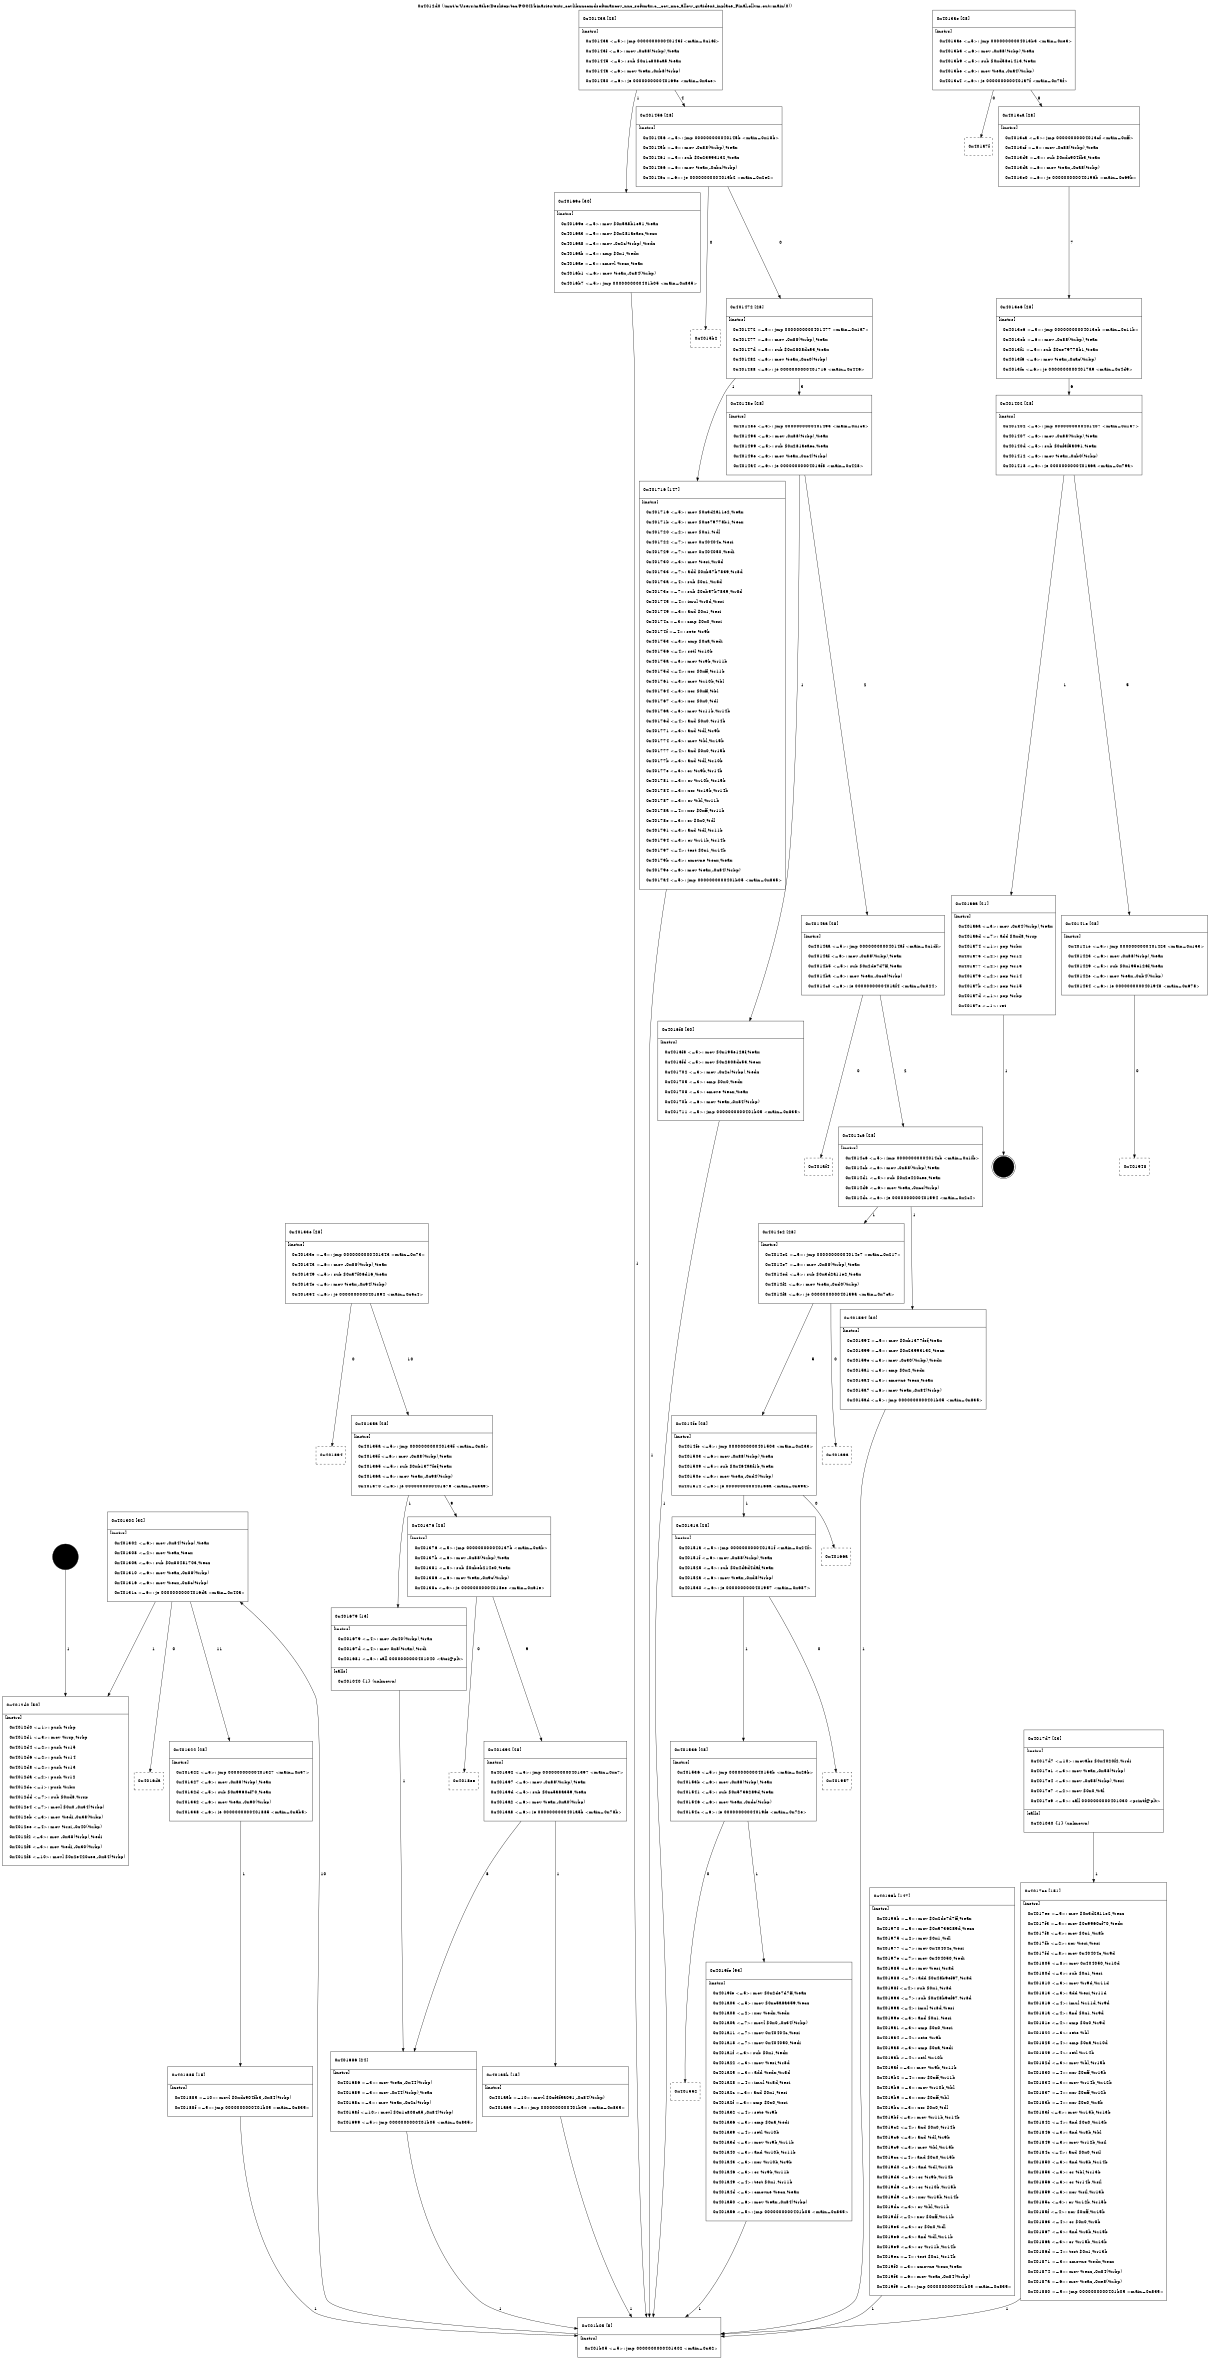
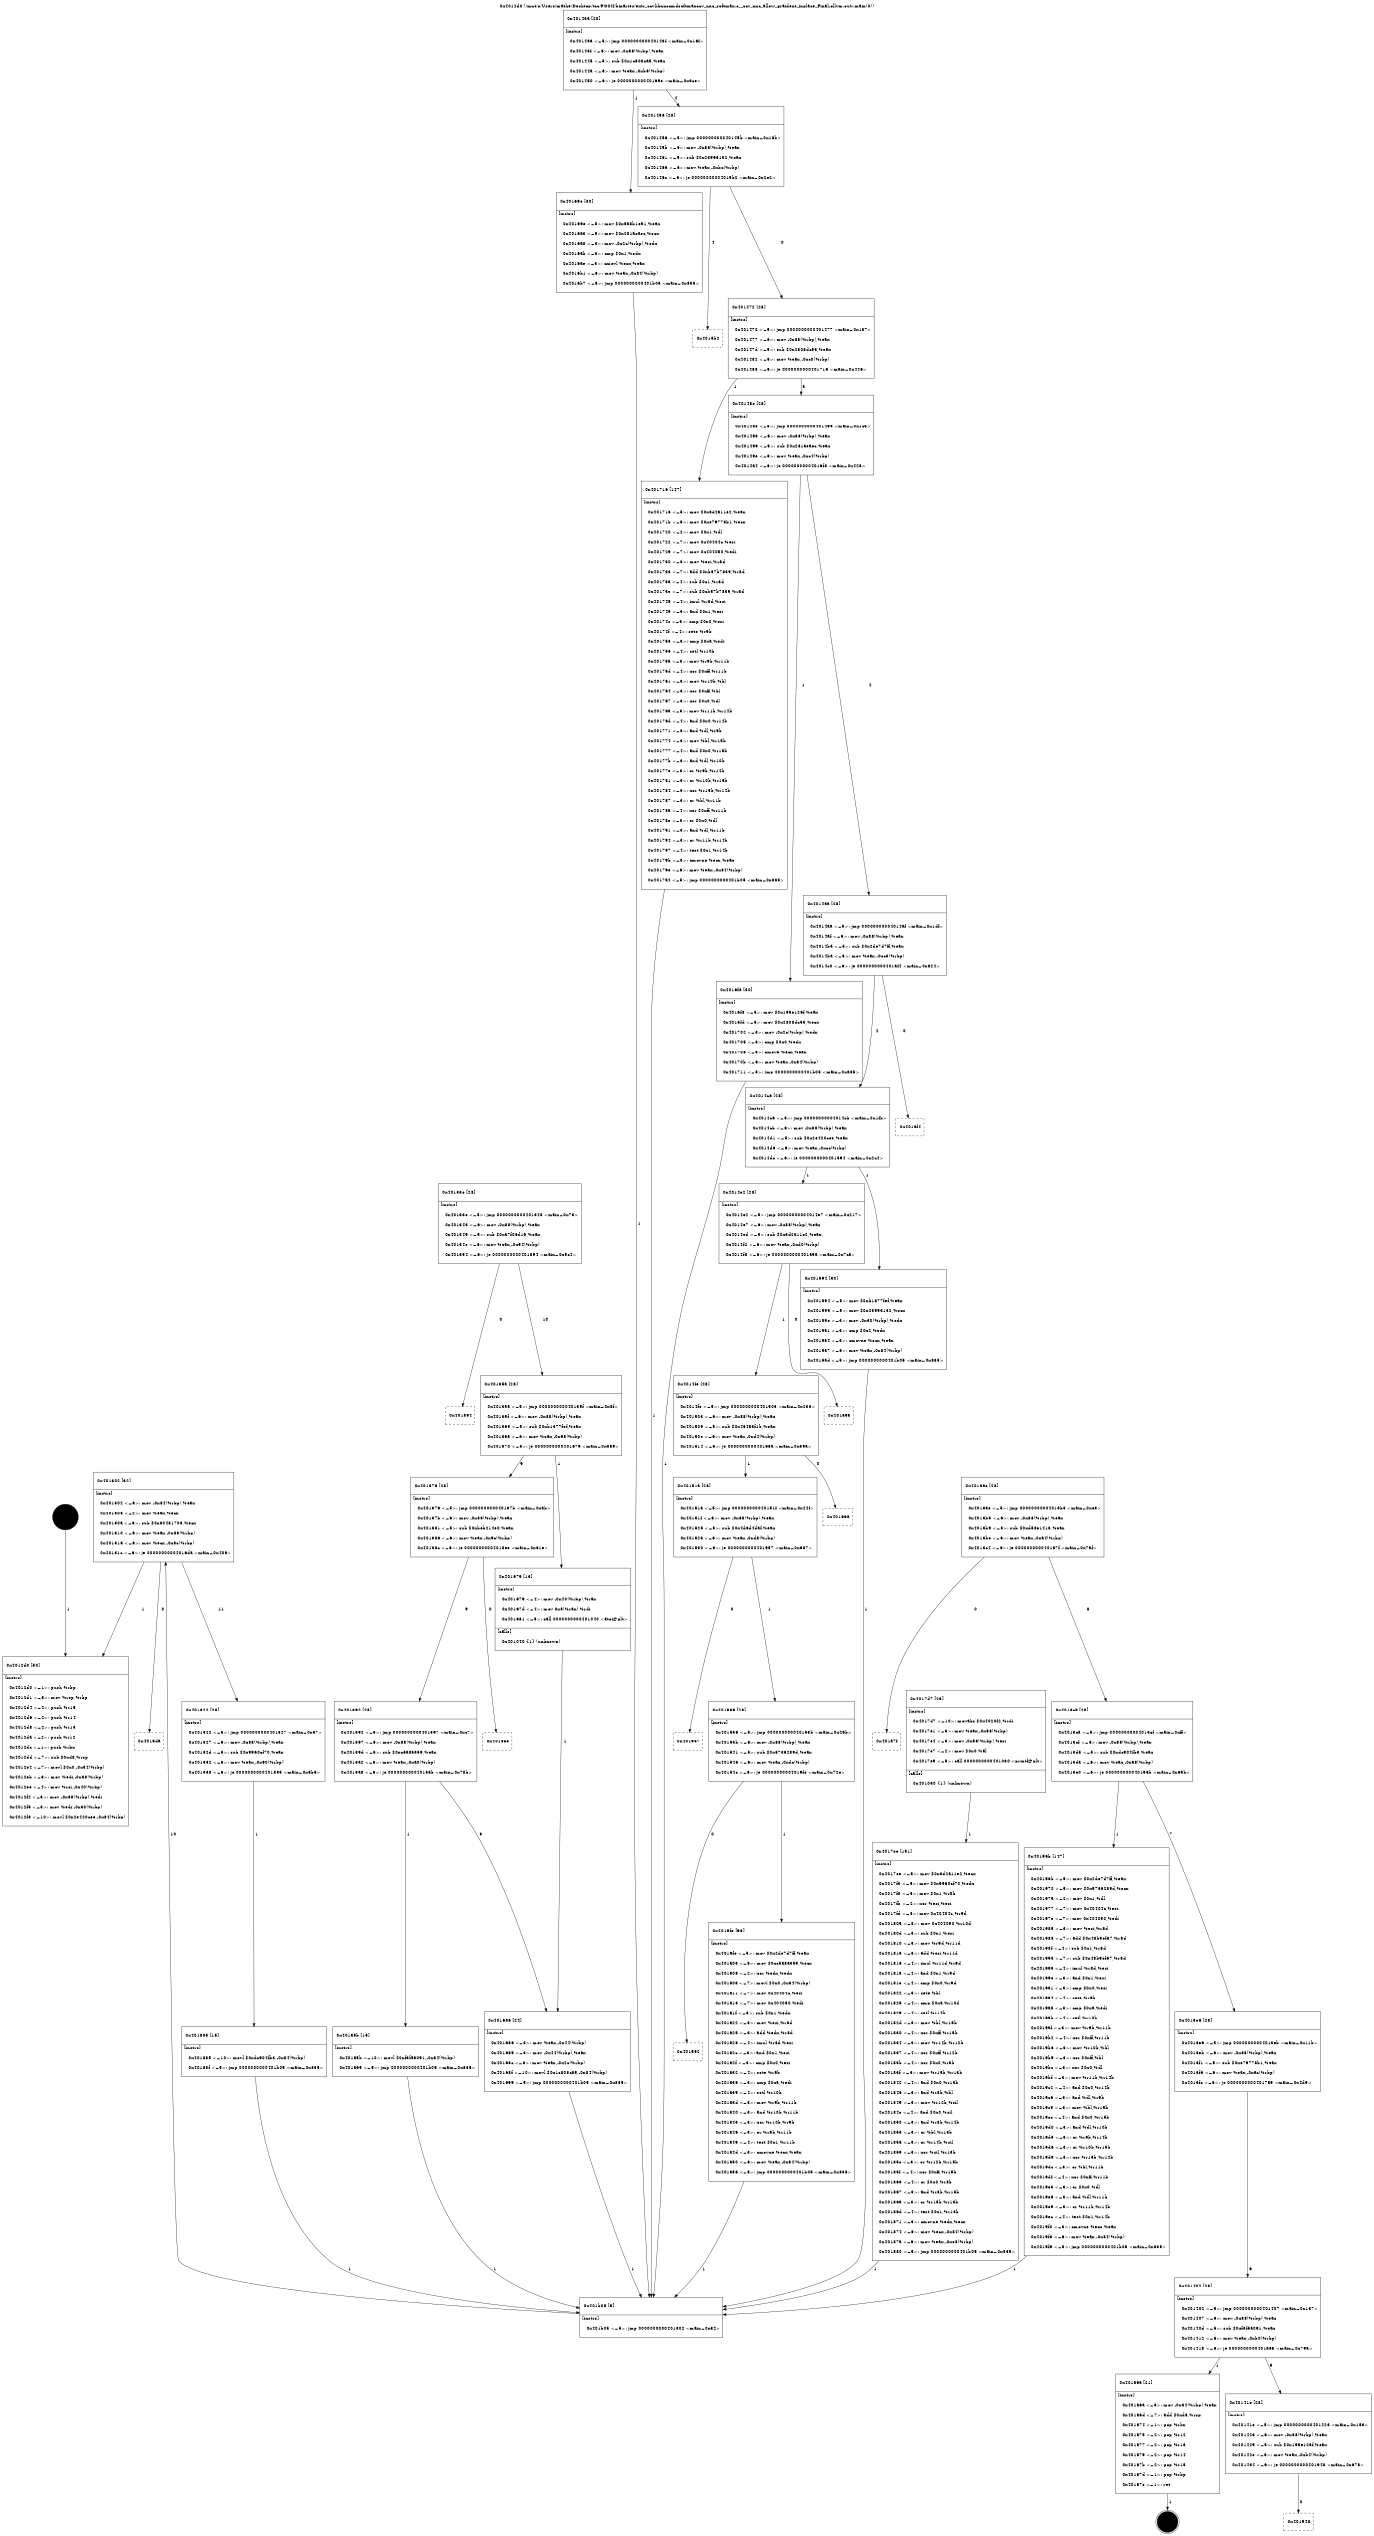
edge "0x401456 [28]" -> "0x4015b2": label " 0" -> " 4"
edge "0x4014e2 [28]" -> "0x4014fe [28]": label " 5" -> " 1"
edge "0x4013ca [28]" -> "0x40196b [147]": added, label "1"
